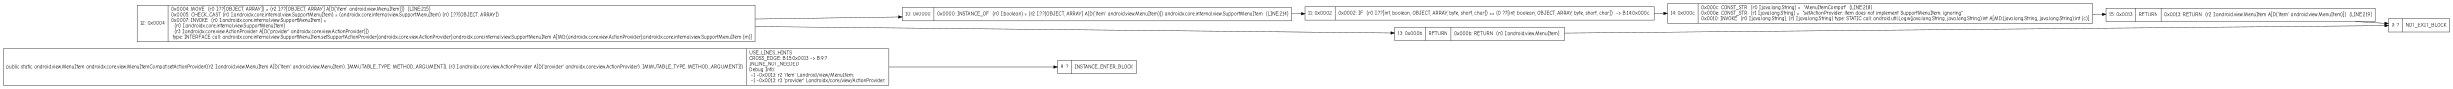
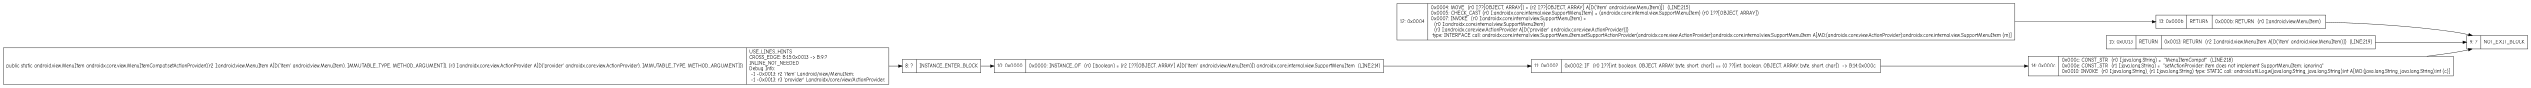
edge "14: 0x000c" -> "15: 0x0013": now "14: 0x000c" -> "9: ?"
edge "12: 0x0004" -> "10: 0x0000": now "8: ?" -> "10: 0x0000"
